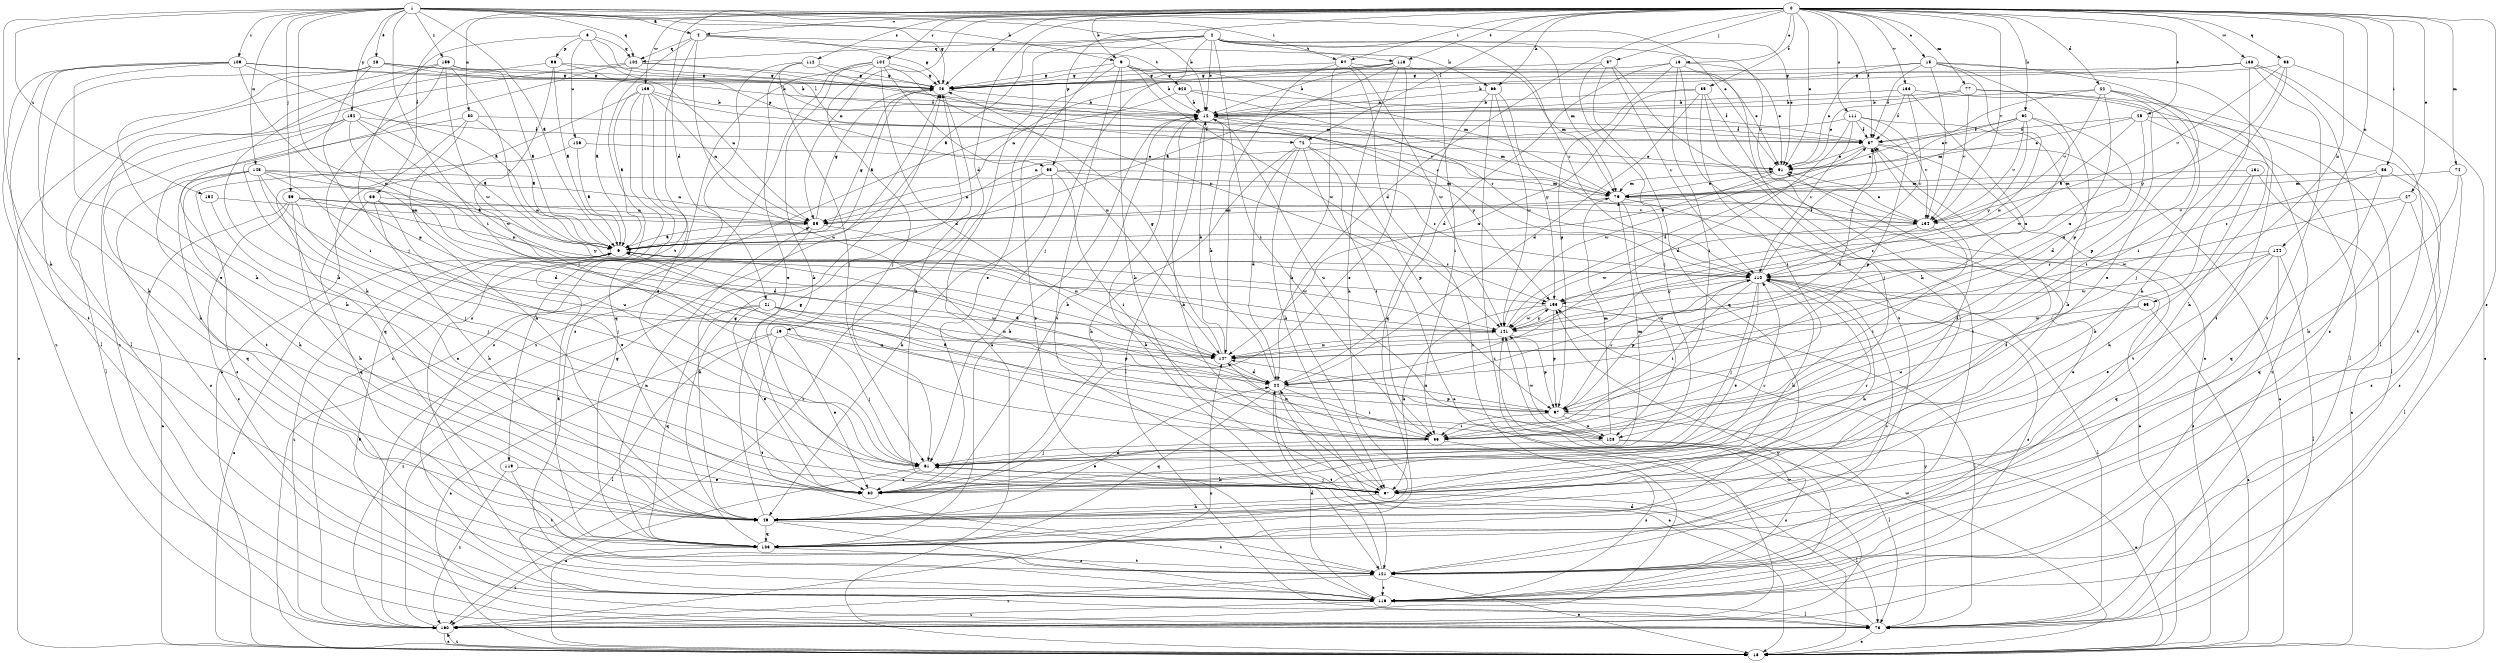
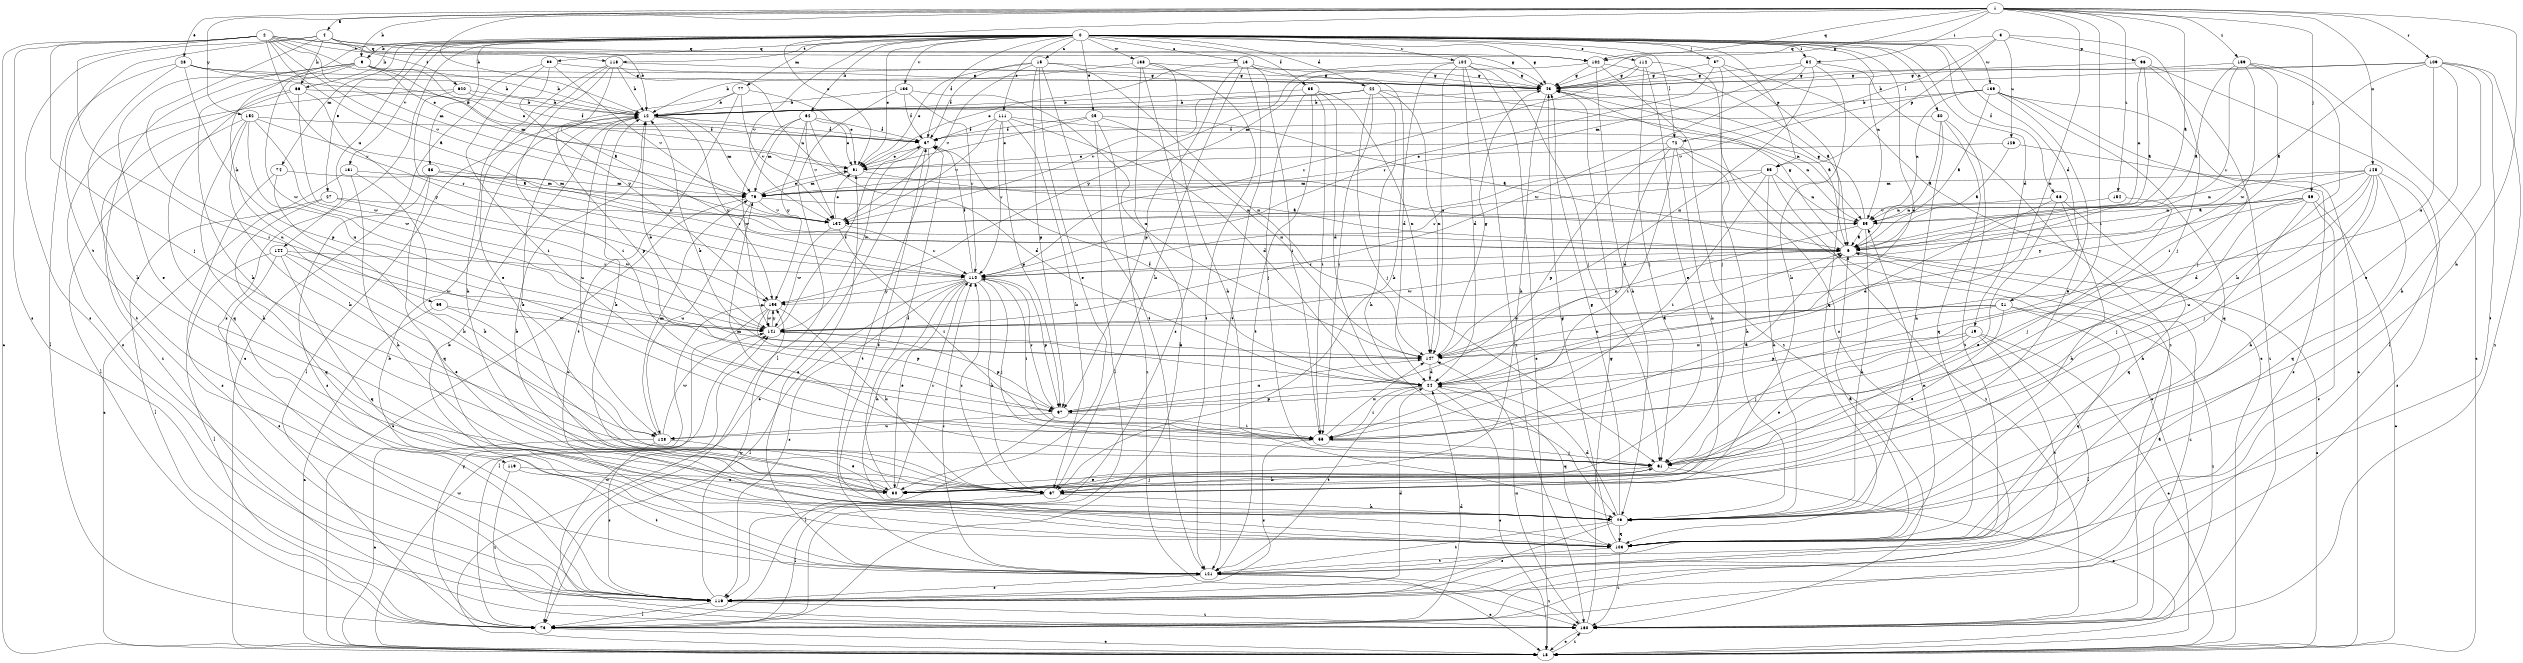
edge "0" -> "4": now "0" -> "131"
edge "116" -> "12": added, label "b"
